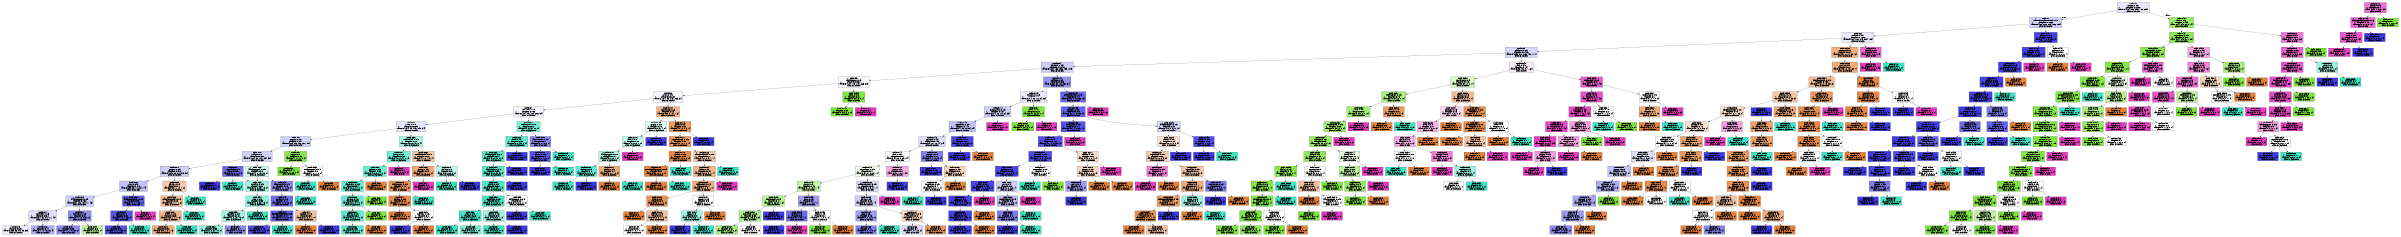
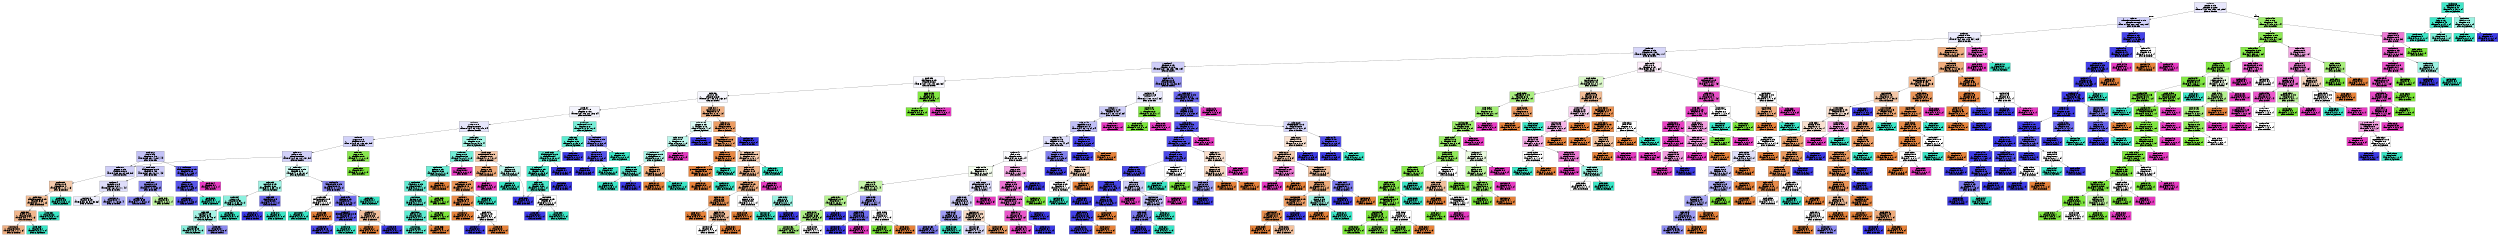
edge "node #455" -> "node #456": now "node #455" -> "node #457"
edge "node #51" -> "node #53": now "node #42" -> "node #53"
node "node #420": text "class = wheat" -> "class = korean"
edge "node #39" -> "node #33": reversed
edge "node #171" -> "node #172": added
edge "node #11" -> "node #12": reversed
node "node #425": added
edge "node #85" -> "node #86": now "node #85" -> "node #80"
node "node #76": text "korean = japanese" -> "class = japanese"
edge "node #131" -> "node #132": now "node #131" -> "node #134"
node "node #234": text "enokidake = chinese" -> "class = chinese"
node "node #379": text "pumpkin = korean" -> "class = korean"
